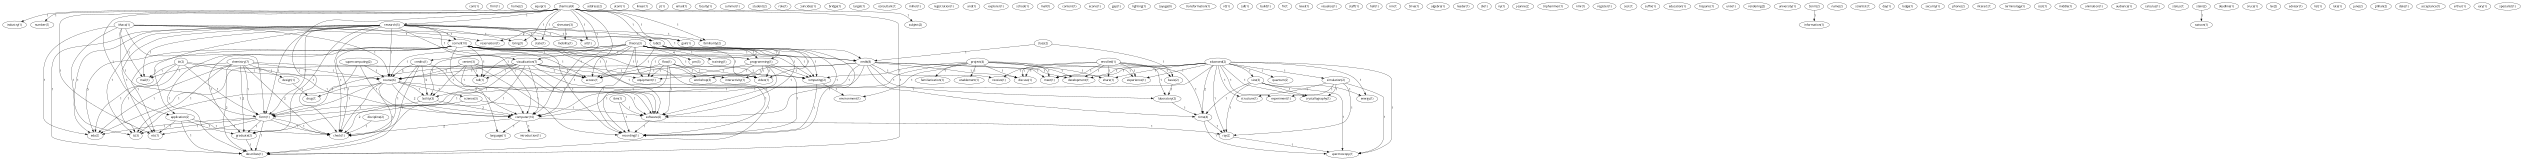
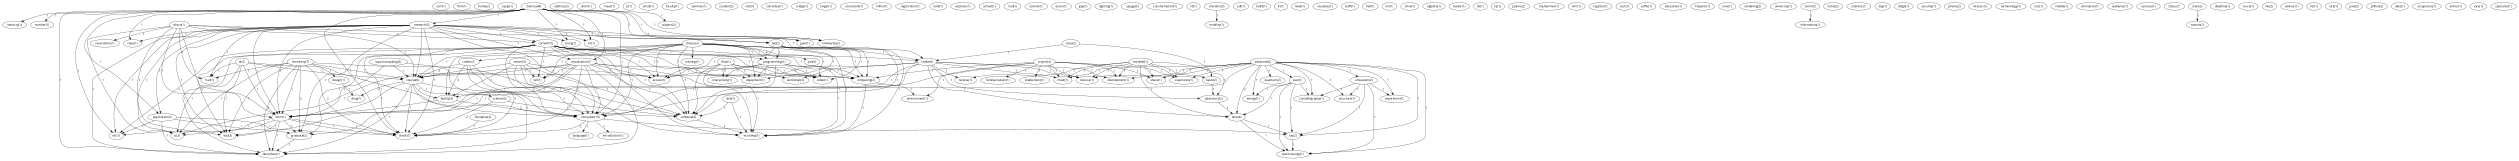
edge "sheraton(3)" -> "reservation(1)": removed, label "2"
edge "center(3)" -> "language(1)": now "center(3)" -> "computer(10)"
